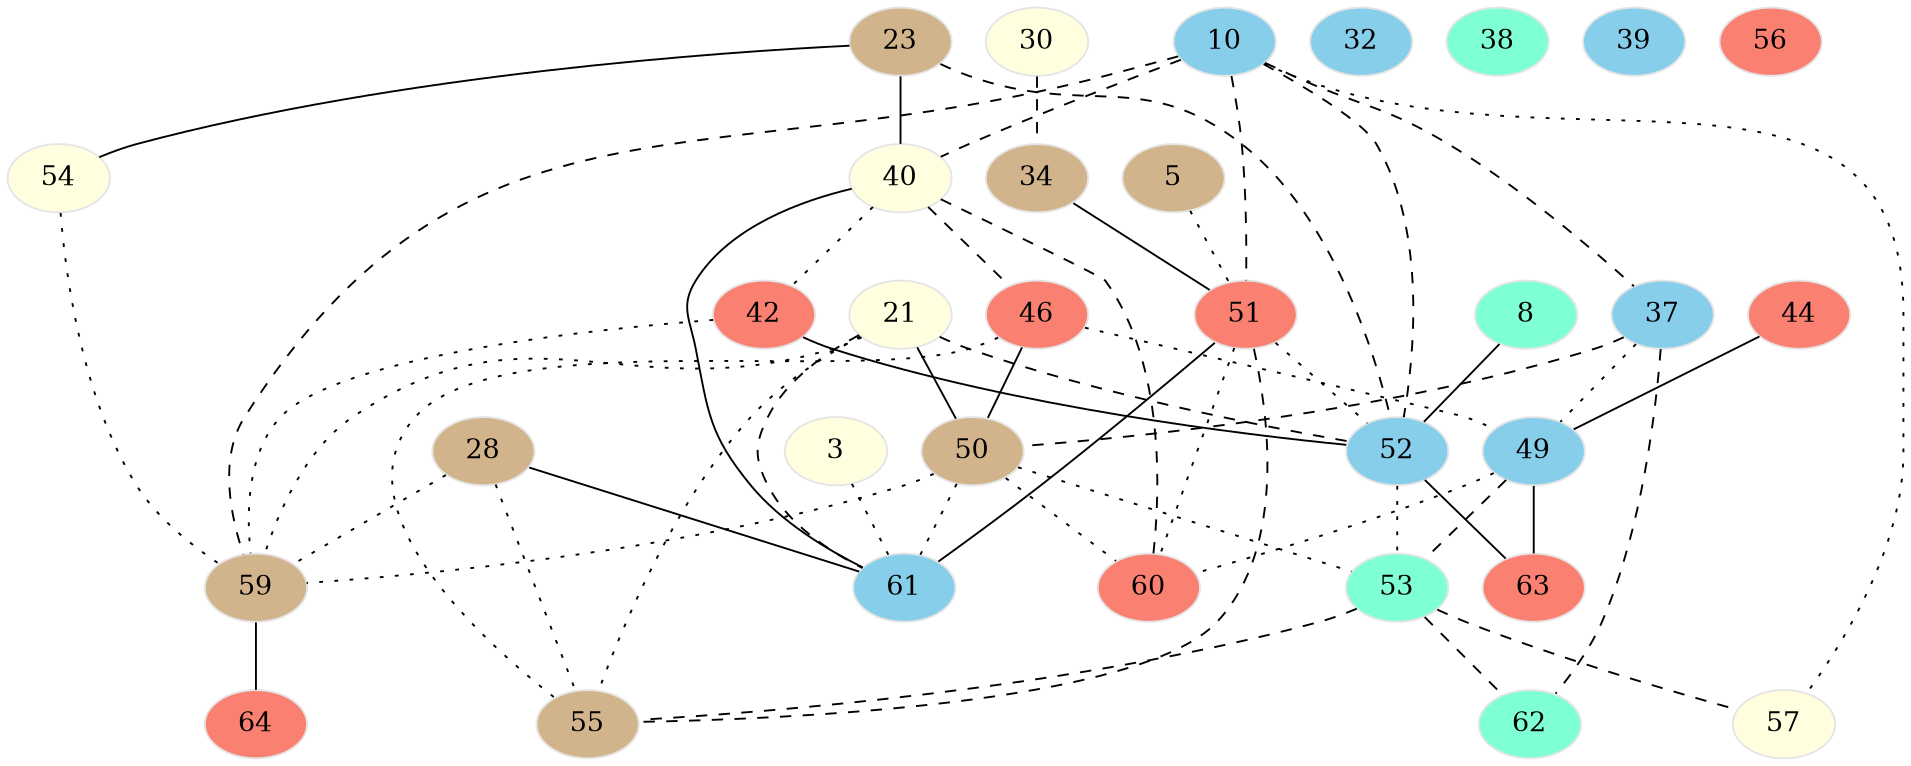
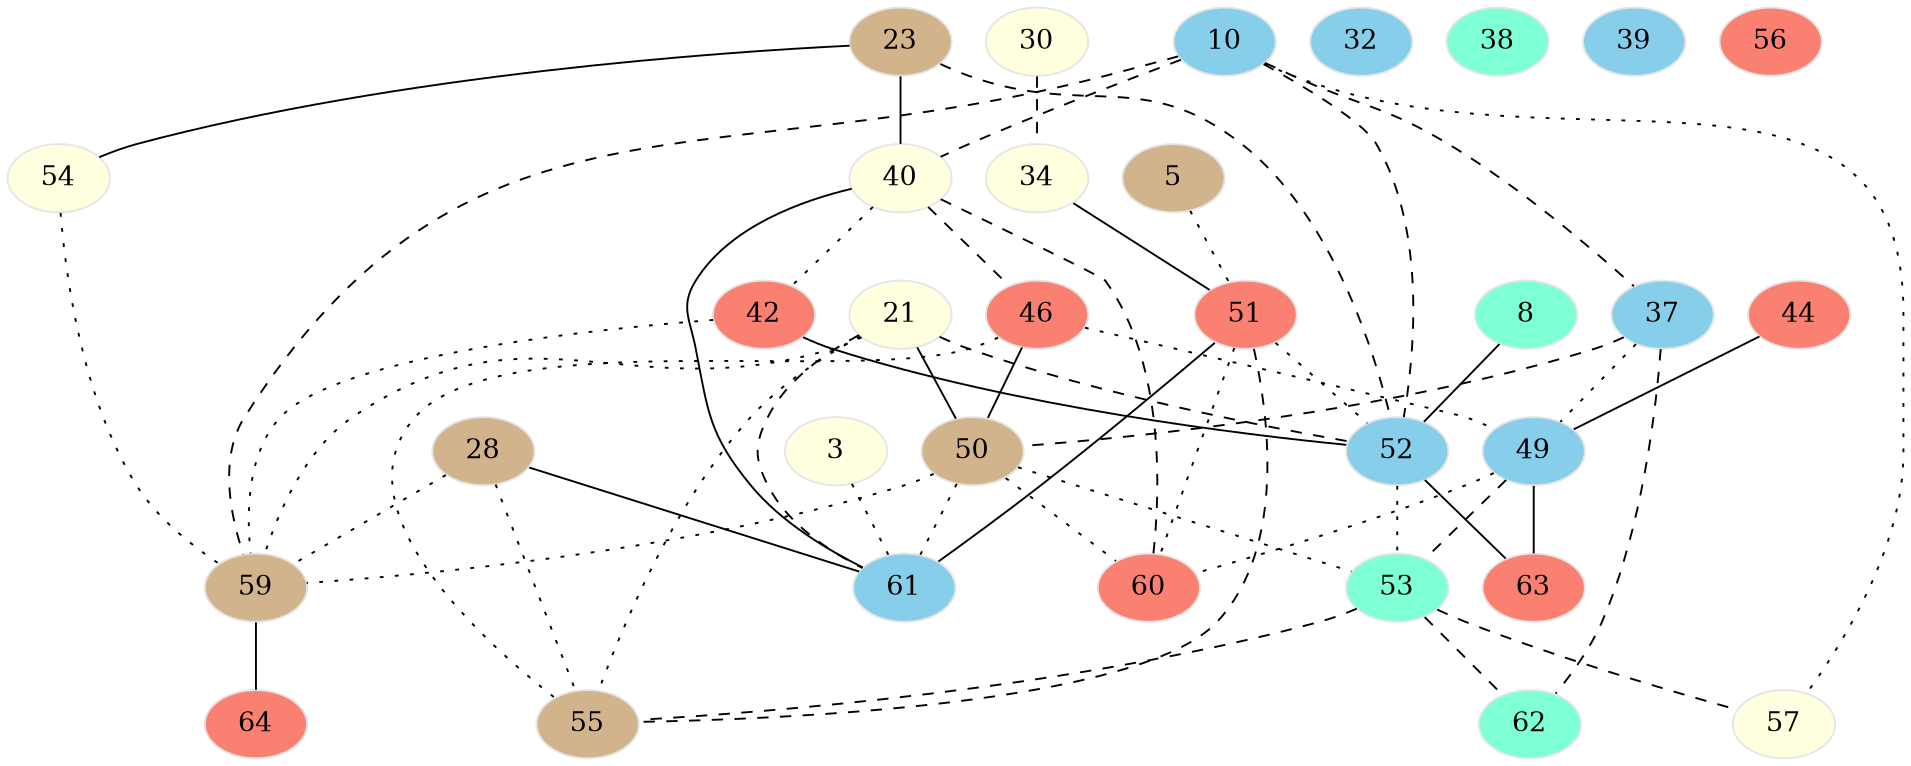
node "34": fillcolor tan -> lightyellow
edge "10" -- "51": removed
